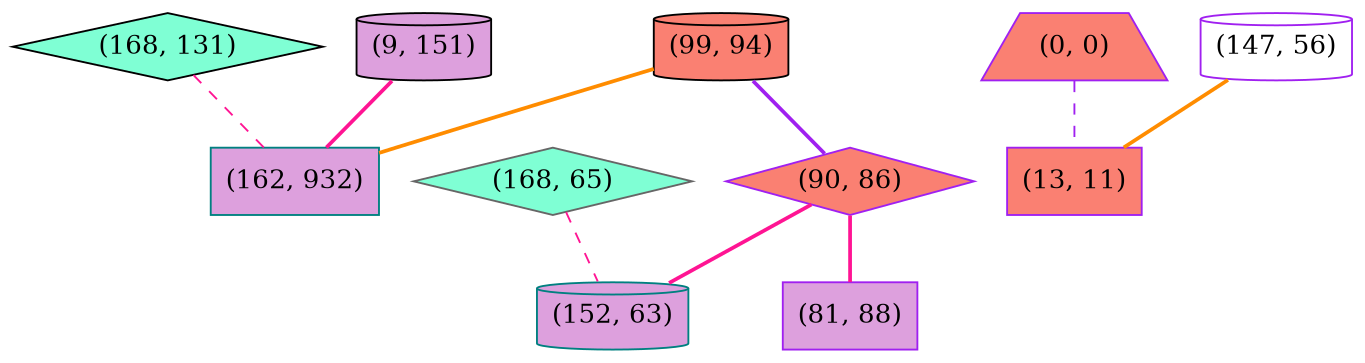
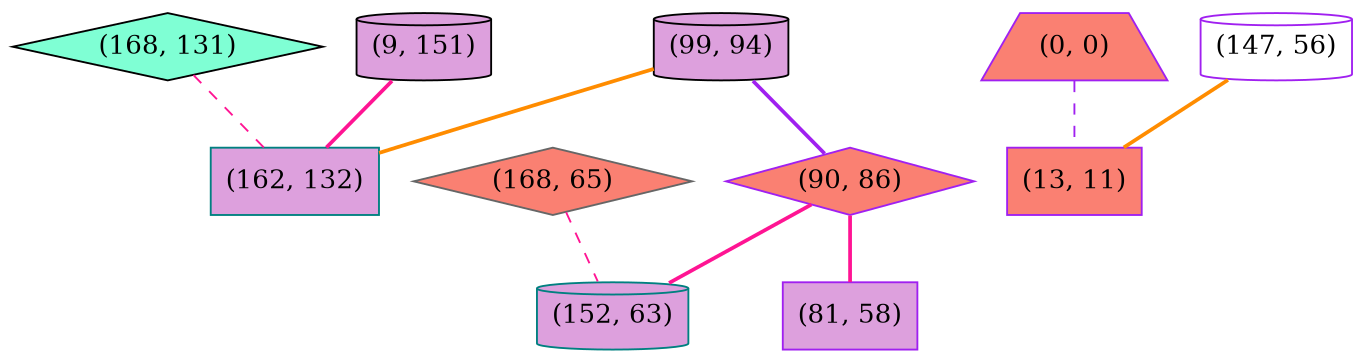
node "(99, 94)": fillcolor salmon -> plum
node "(162, 932)": label "(162, 932)" -> "(162, 132)"
node "(168, 65)": fillcolor aquamarine -> salmon
node "(81, 88)": label "(81, 88)" -> "(81, 58)"
